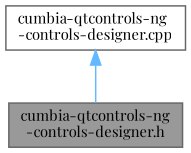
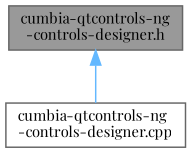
edge "cumbia-qtcontrols-ng -controls-designer.h" -> "cumbia-qtcontrols-ng -controls-designer.cpp": reversed
